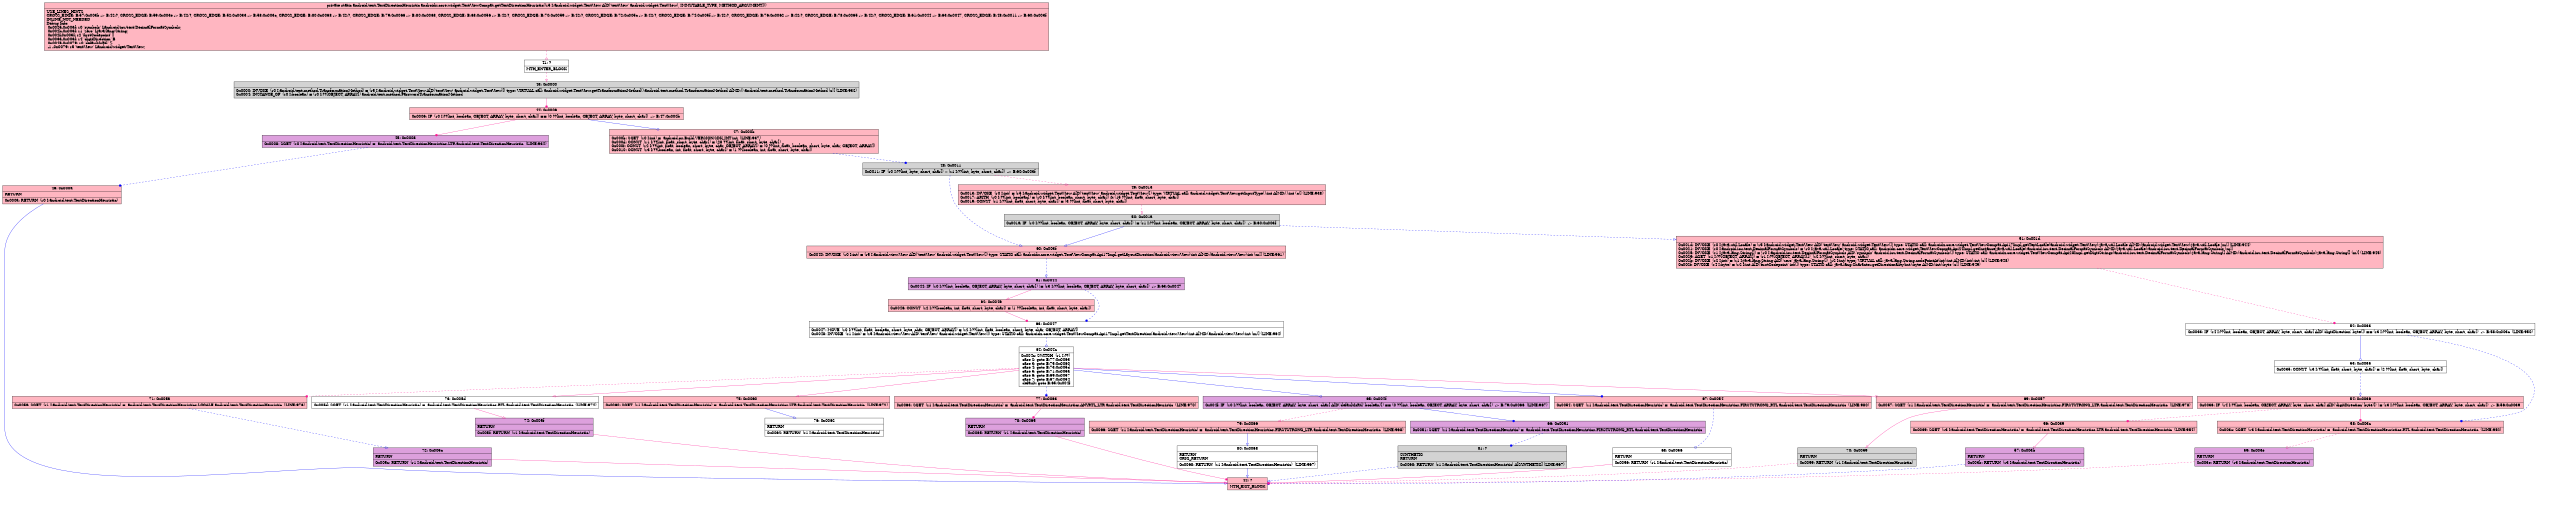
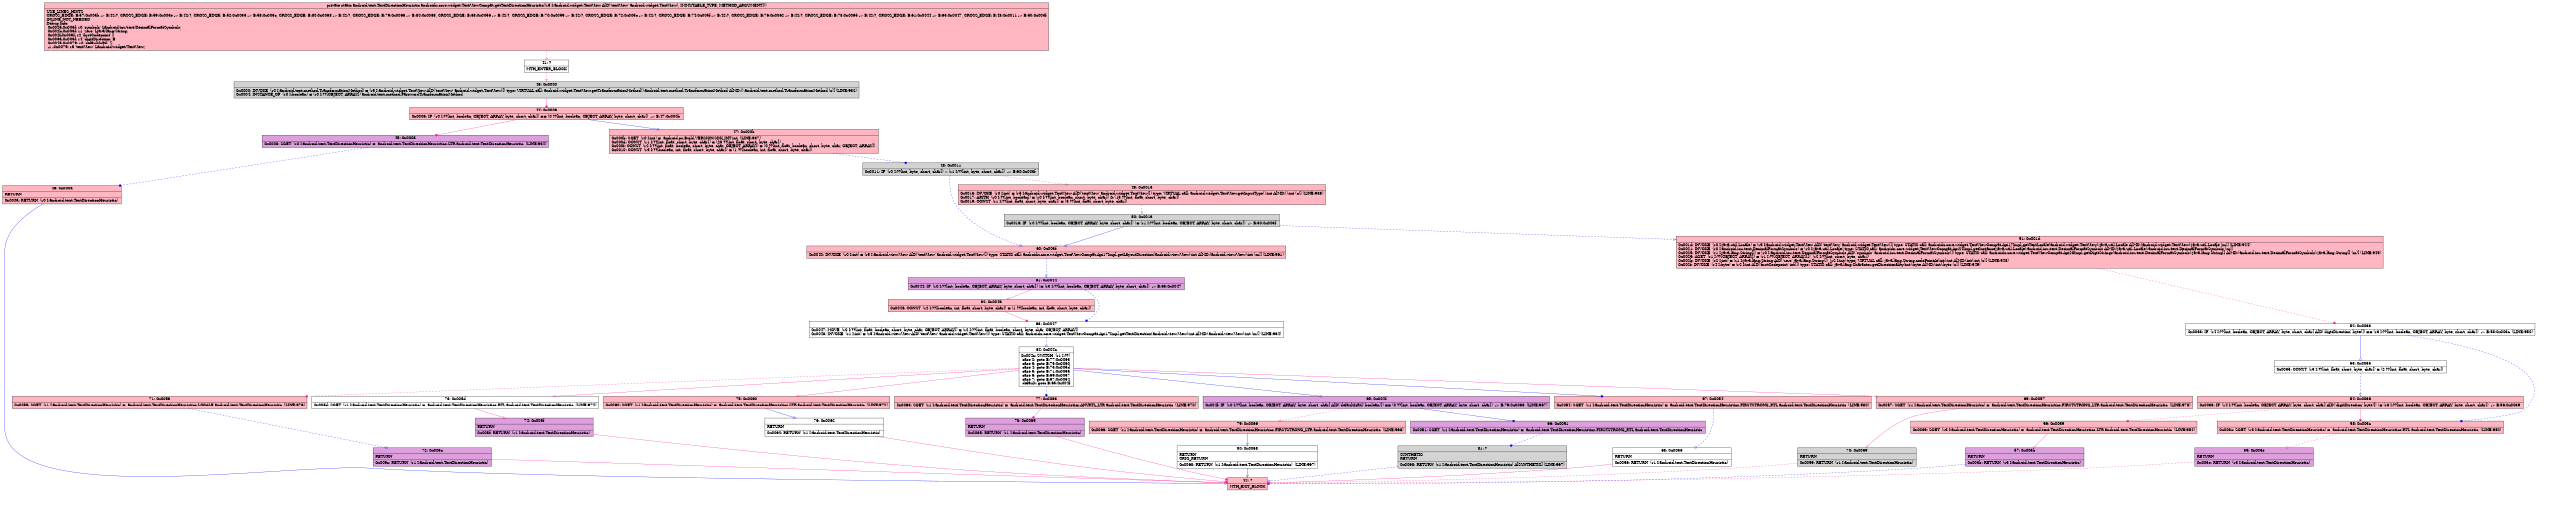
edge "76: 0x0062" -> "42: ?": added
